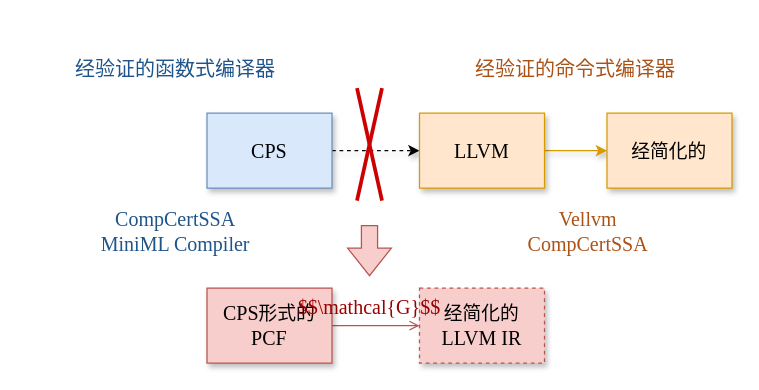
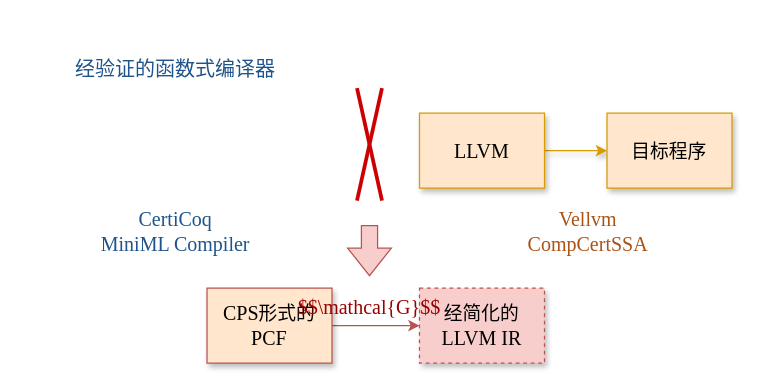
node "经验证的命令式编译器": removed
node "CPS": removed
edge "CPS" -> "LLVM": removed
node "经简化的": label "经简化的" -> "目标程序"
node "CompCertSSA MiniML Compiler": label "CompCertSSA MiniML Compiler" -> "CertiCoq MiniML Compiler"
node "CPS形式的PCF": fillcolor #f8cecc -> #ffe6cc
edge "CPS形式的PCF" -> "经简化的 LLVM IR": arrowhead open -> classic
